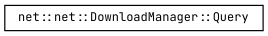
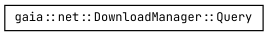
node "net::net::DownloadManager::Query": label "net::net::DownloadManager::Query" -> "gaia::net::DownloadManager::Query"
